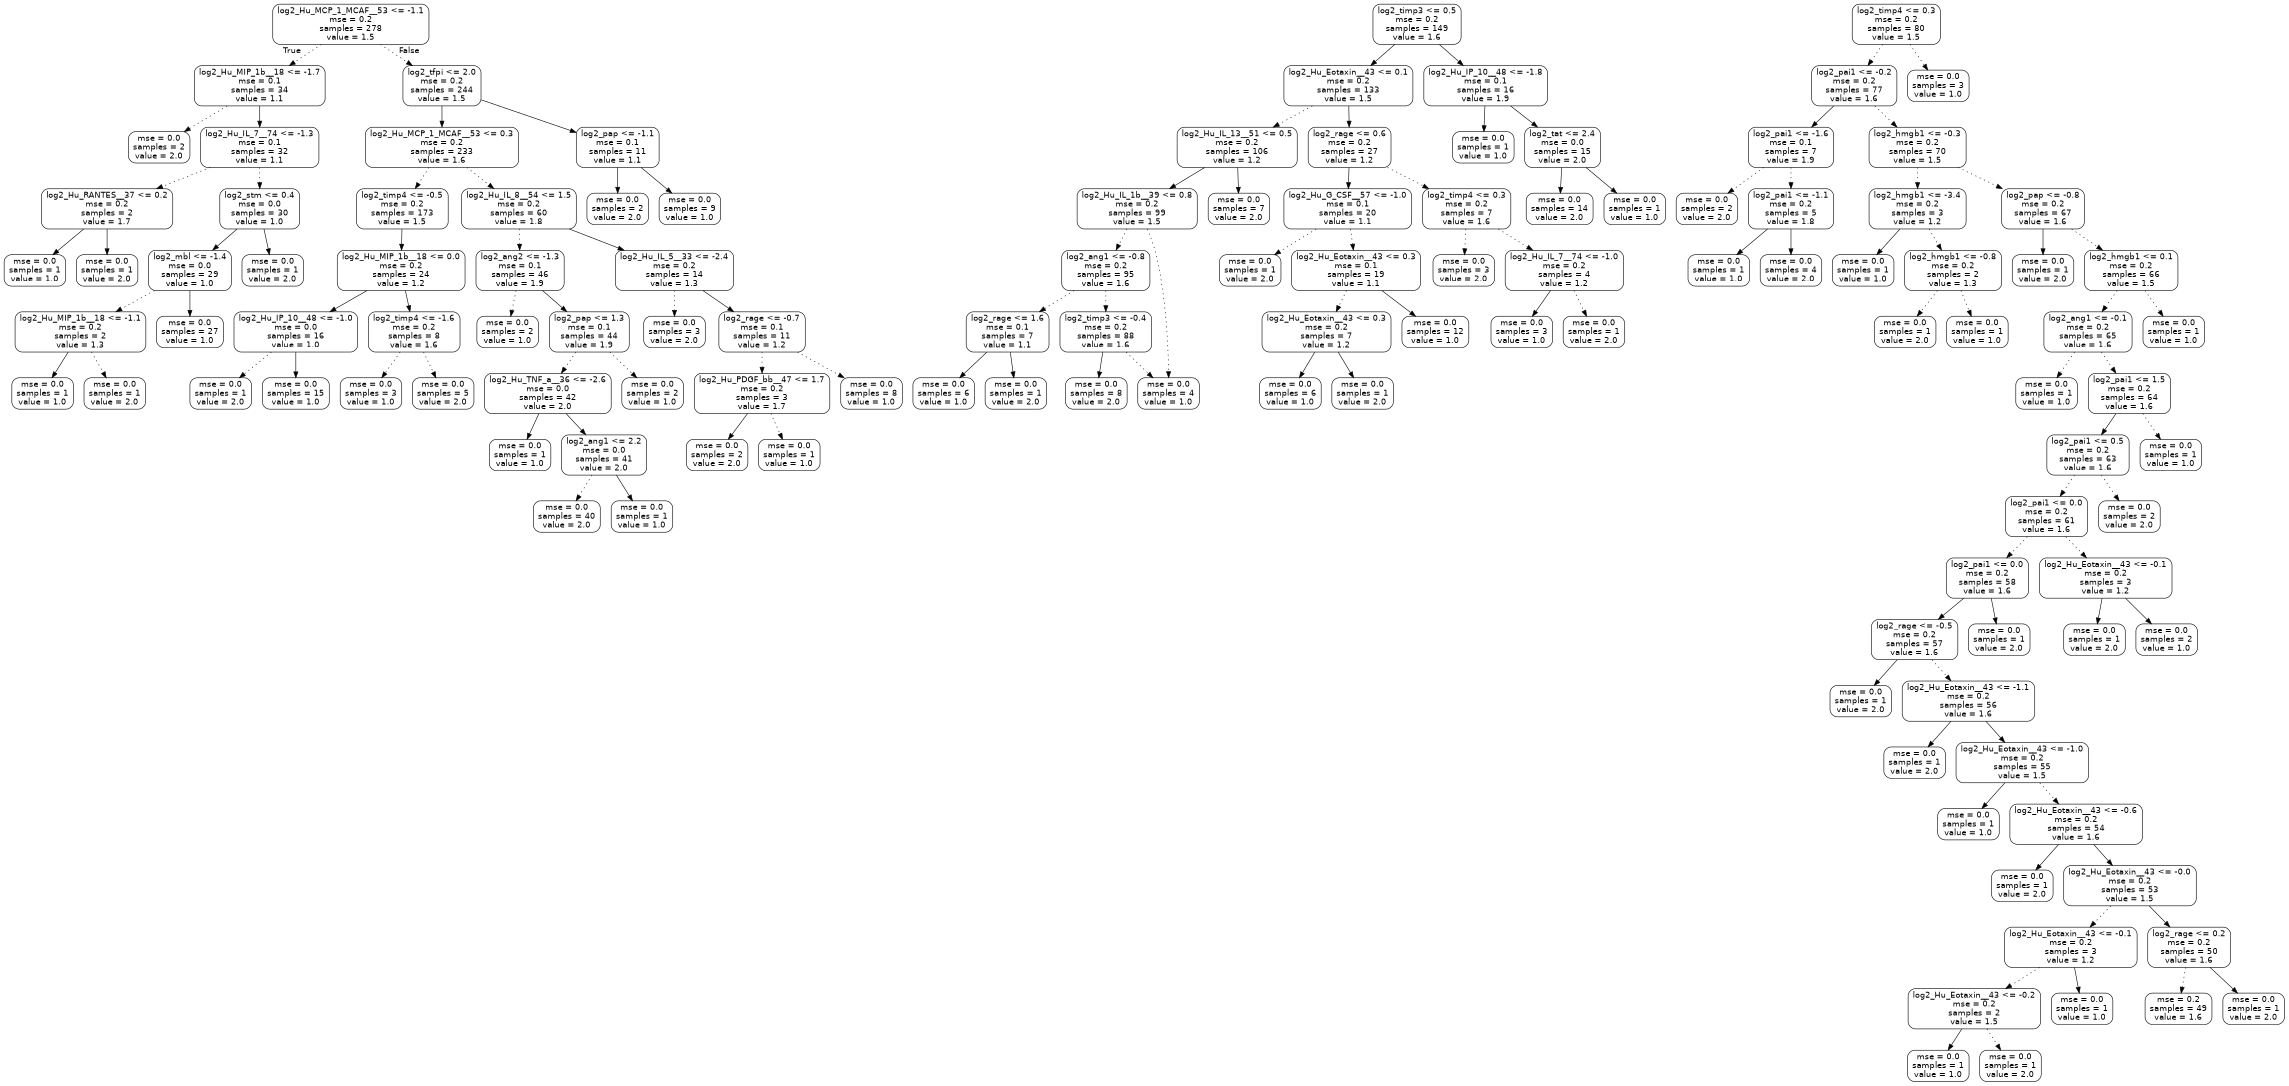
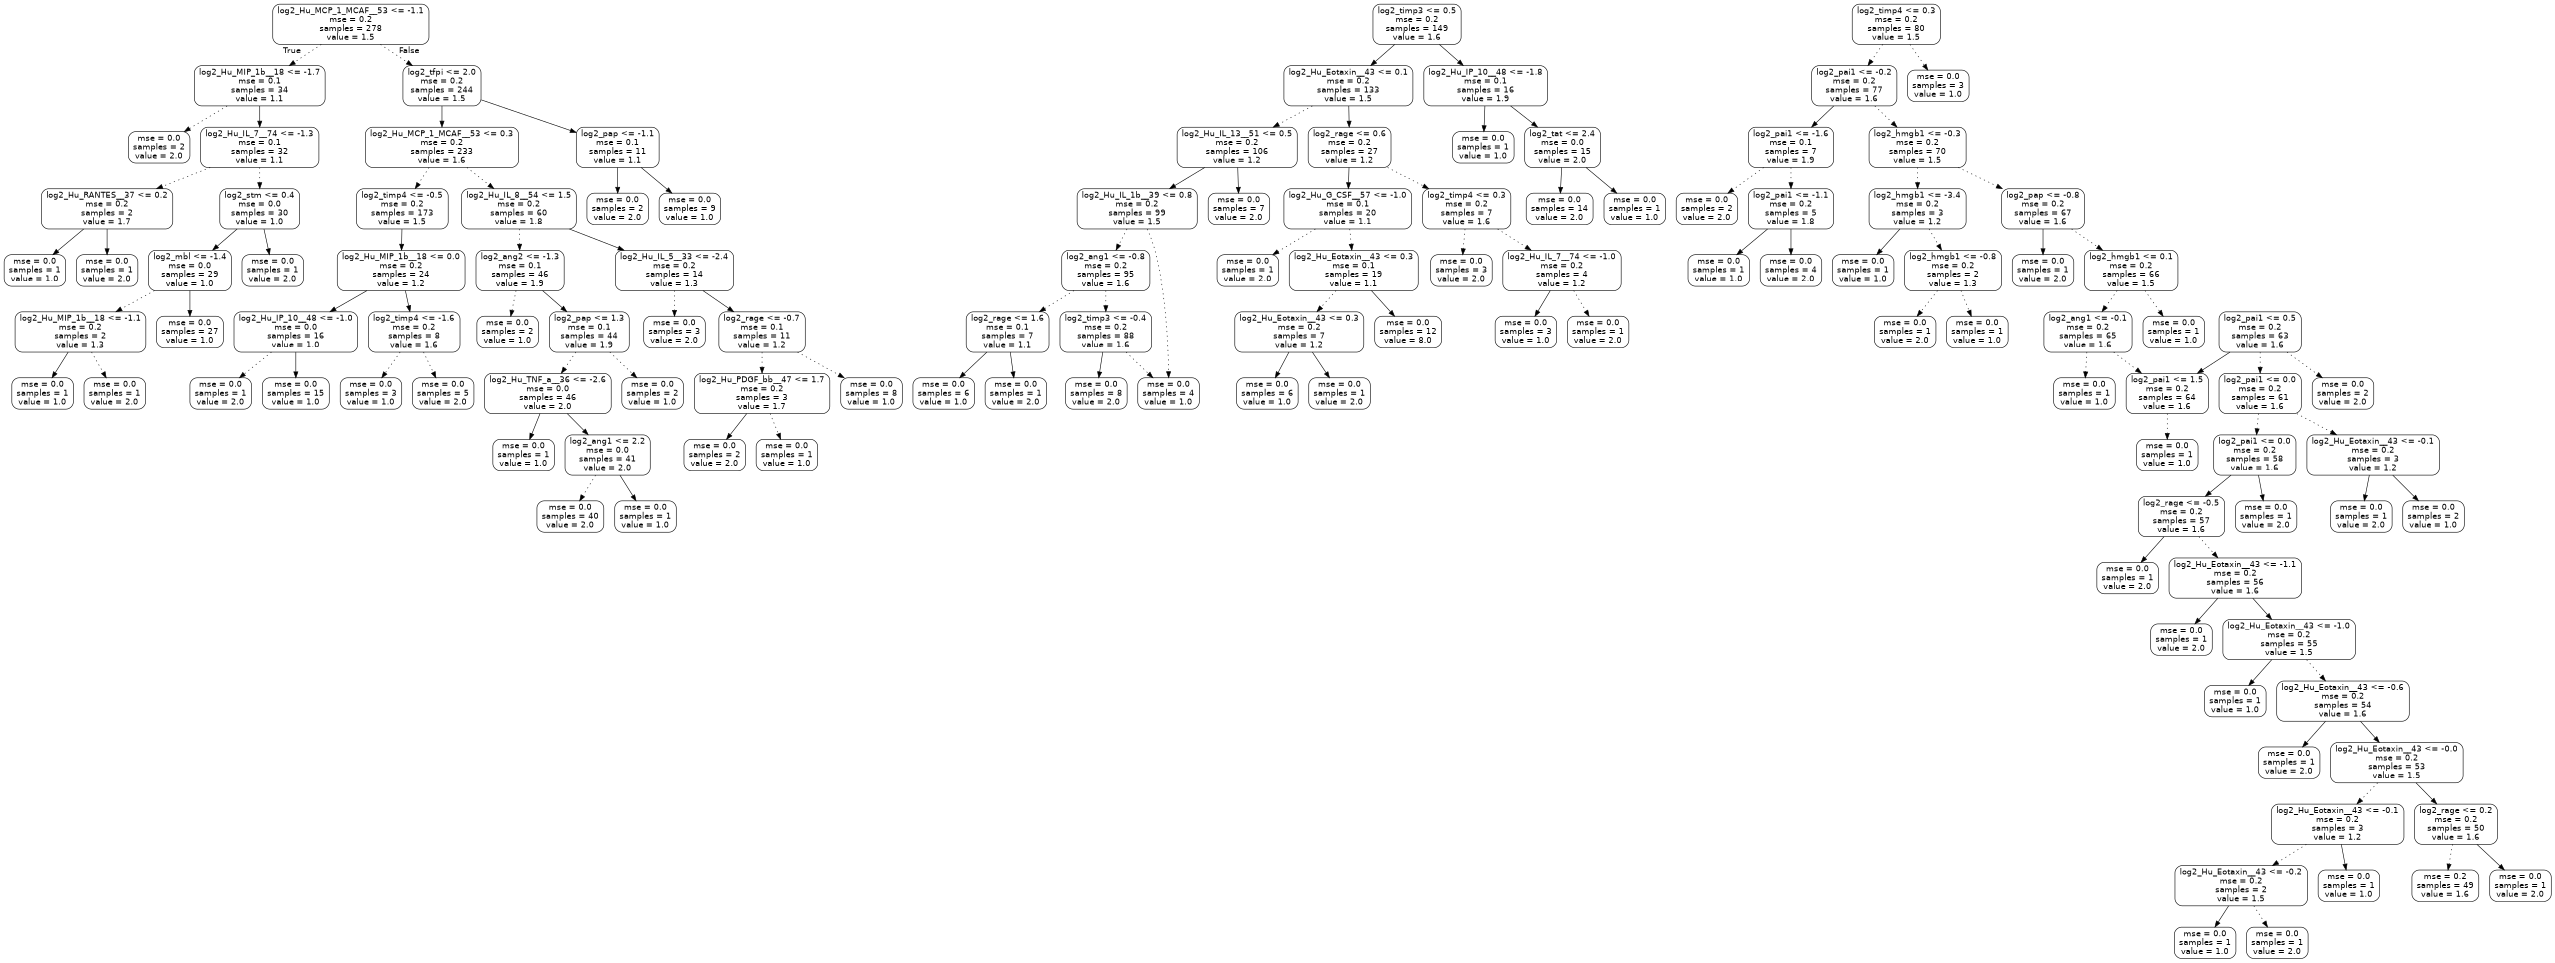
node "mse = 0.0 samples = 12 value = 1.0": label "mse = 0.0 samples = 12 value = 1.0" -> "mse = 0.0 samples = 12 value = 8.0"
node "log2_Hu_TNF_a__36 <= -2.6 mse = 0.0 samples = 42 value = 2.0": label "log2_Hu_TNF_a__36 <= -2.6 mse = 0.0 samples = 42 value = 2.0" -> "log2_Hu_TNF_a__36 <= -2.6 mse = 0.0 samples = 46 value = 2.0"
edge "log2_pai1 <= 1.5 mse = 0.2 samples = 64 value = 1.6" -> "log2_pai1 <= 0.5 mse = 0.2 samples = 63 value = 1.6": reversed
